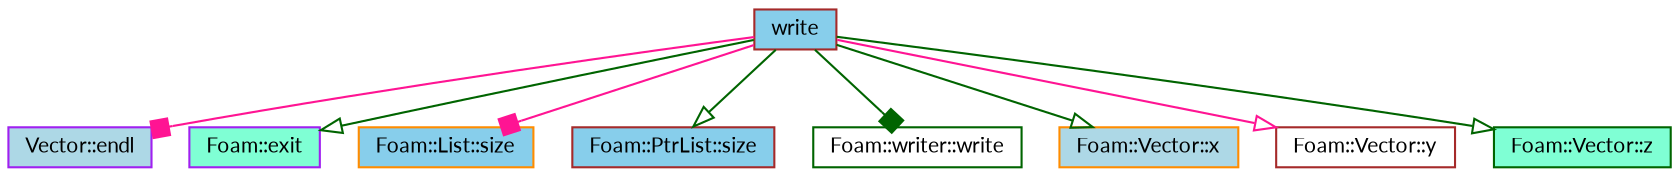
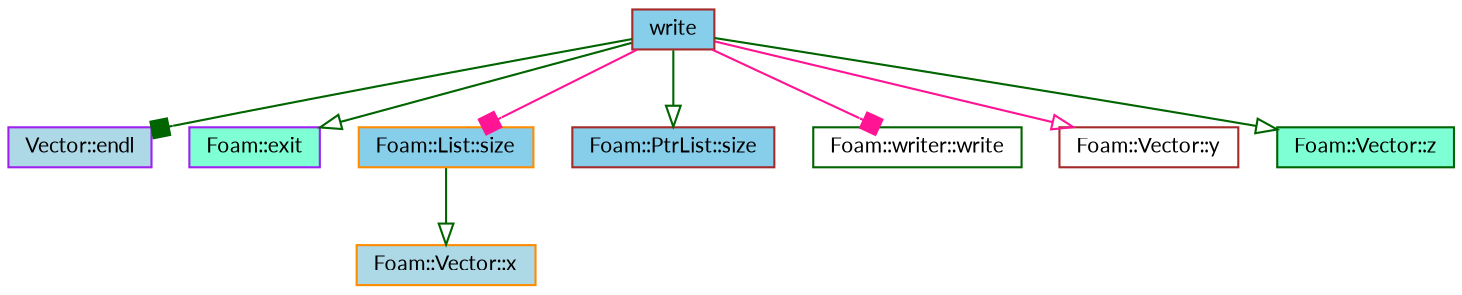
edge "write" -> "Vector::endl": color deeppink -> darkgreen
edge "write" -> "Foam::writer::write": color darkgreen -> deeppink
edge "write" -> "Foam::Vector::x": now "Foam::List::size" -> "Foam::Vector::x"
